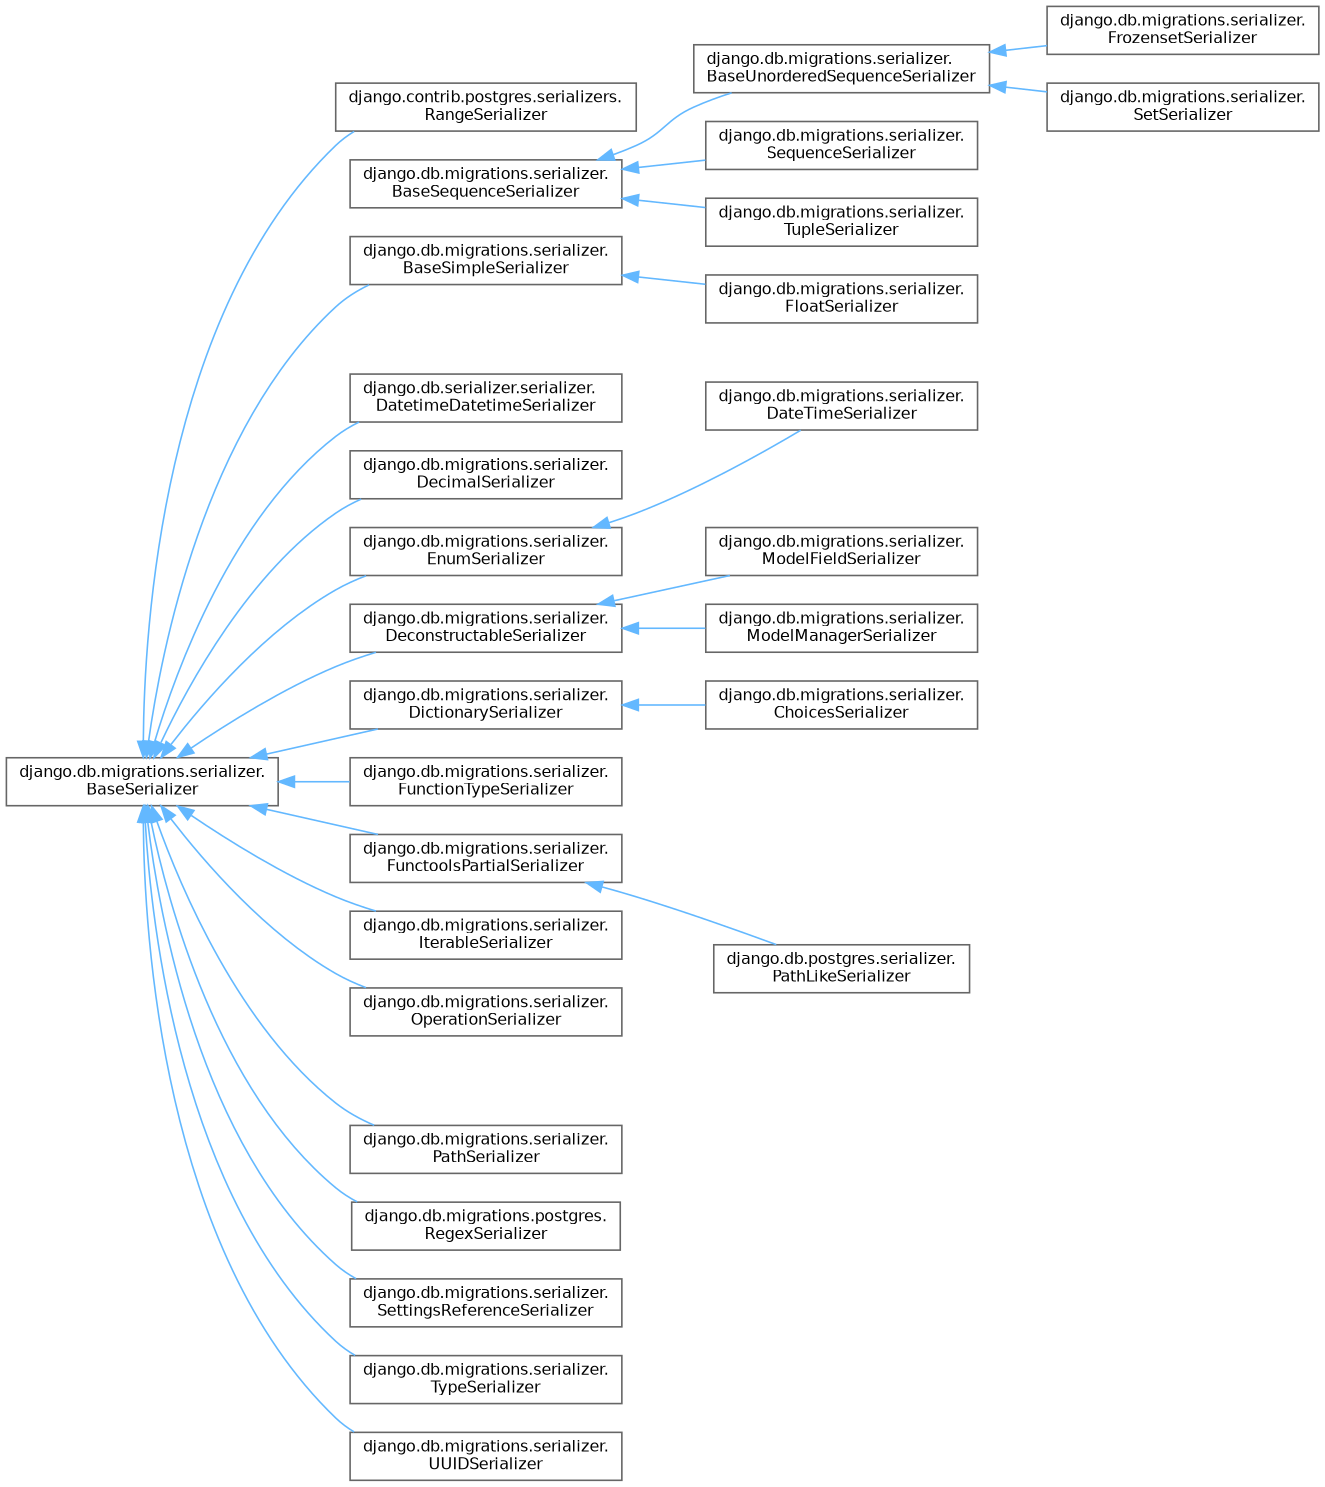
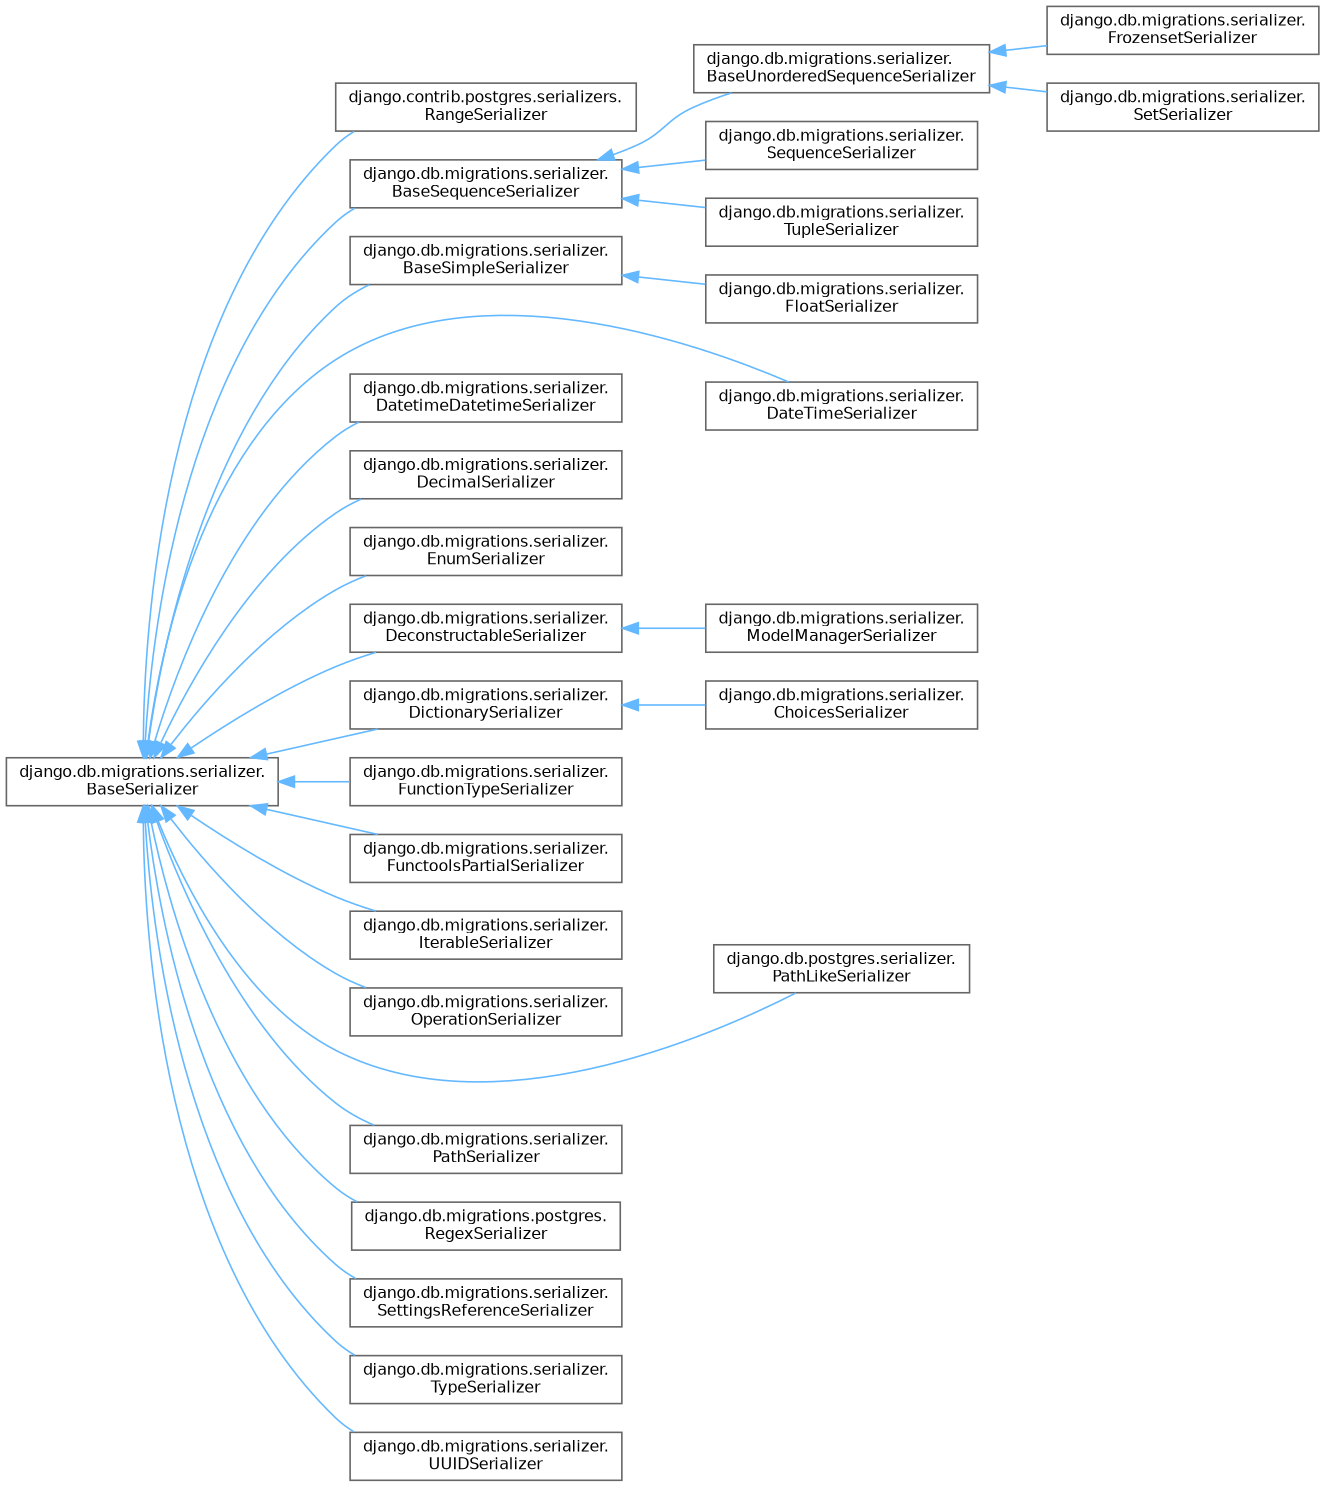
node "django.db.serializer.serializer. DatetimeDatetimeSerializer": label "django.db.serializer.serializer. DatetimeDatetimeSerializer" -> "django.db.migrations.serializer. DatetimeDatetimeSerializer"
edge "django.db.migrations.serializer. BaseSequenceSerializer" -> "django.db.migrations.serializer. BaseSerializer": added
edge "django.db.migrations.serializer. DateTimeSerializer" -> "django.db.migrations.serializer. EnumSerializer": now "django.db.migrations.serializer. DateTimeSerializer" -> "django.db.migrations.serializer. BaseSerializer"
node "django.db.migrations.serializer. ModelFieldSerializer": removed
edge "django.db.postgres.serializer. PathLikeSerializer" -> "django.db.migrations.serializer. FunctoolsPartialSerializer": now "django.db.postgres.serializer. PathLikeSerializer" -> "django.db.migrations.serializer. BaseSerializer"
